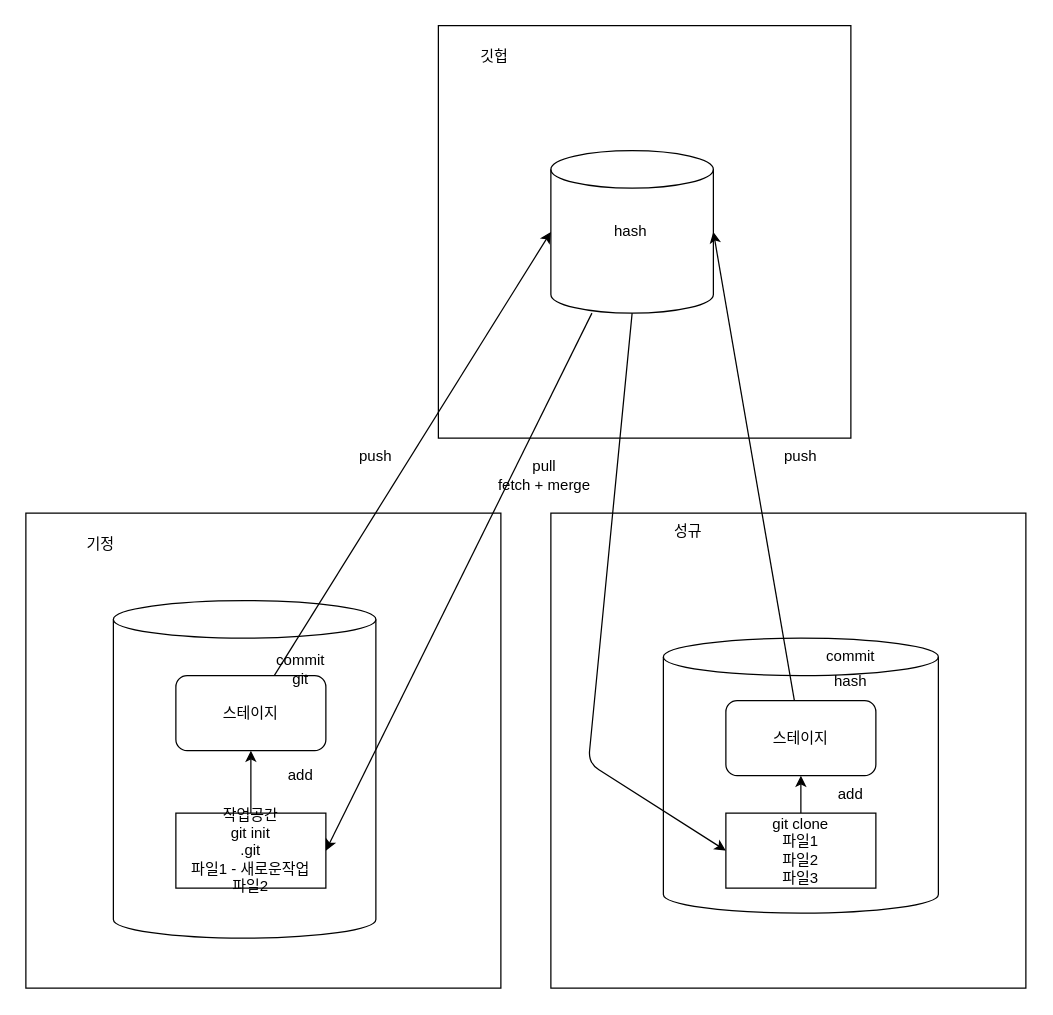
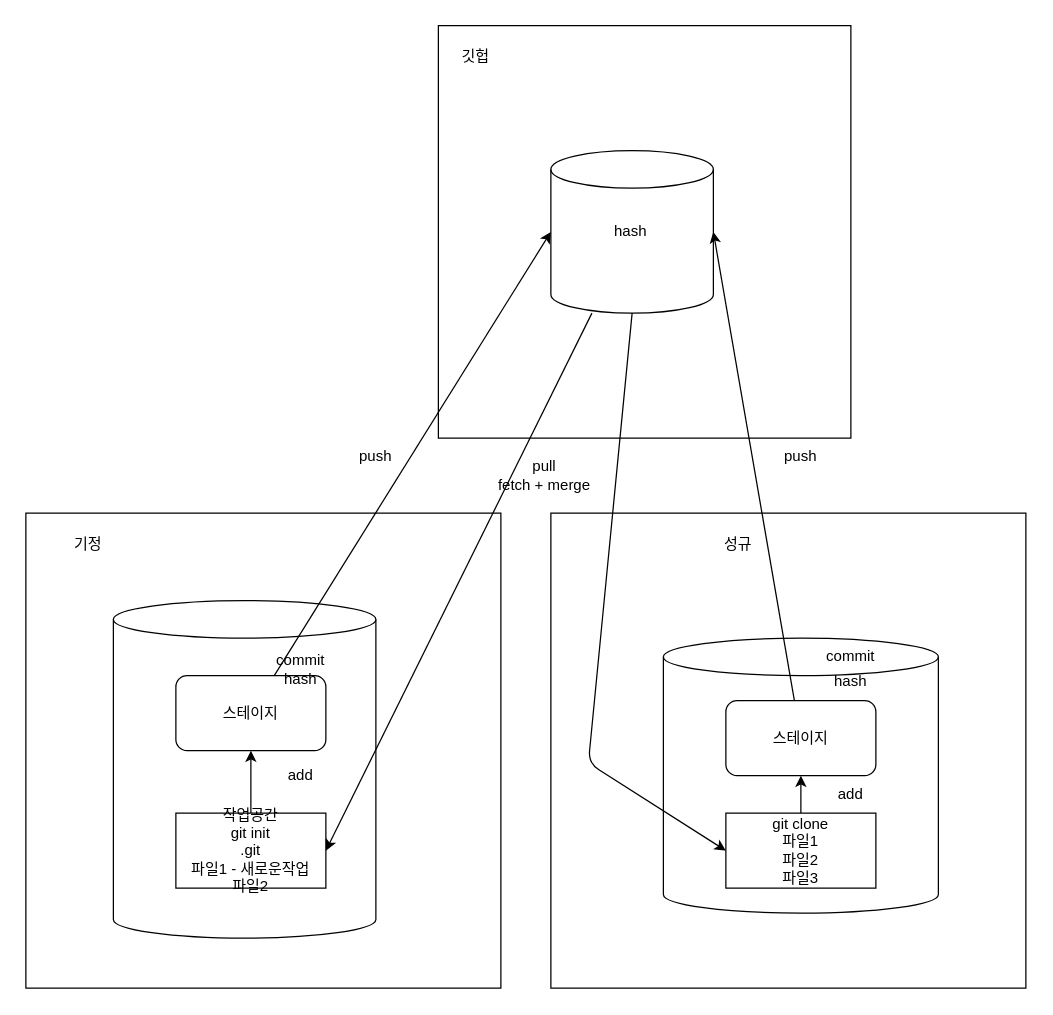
node "깃헙": moved (494, 57) -> (476, 57)
node "성규": moved (688, 532) -> (738, 544)
node "기정": moved (101, 544) -> (88, 544)
node "commit git": label "commit git" -> "commit hash"
